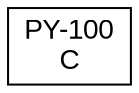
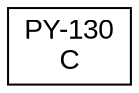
node "PY-100 C": label "PY-100 C" -> "PY-130 C"
